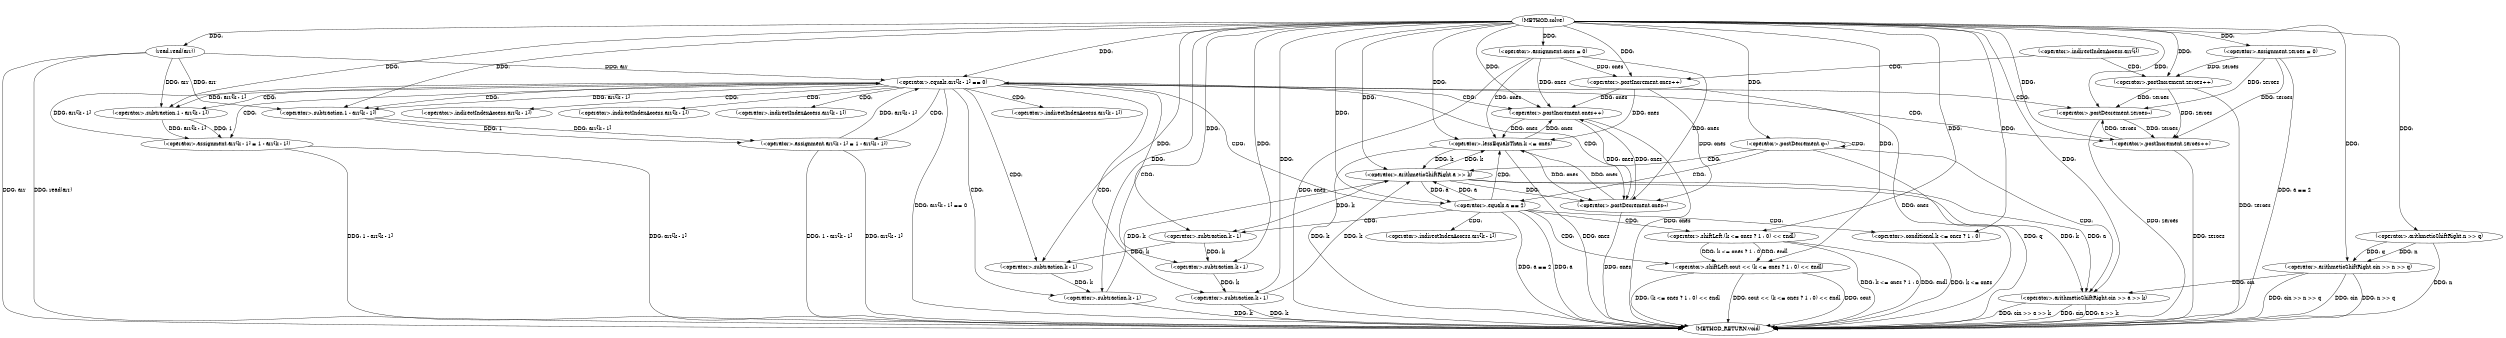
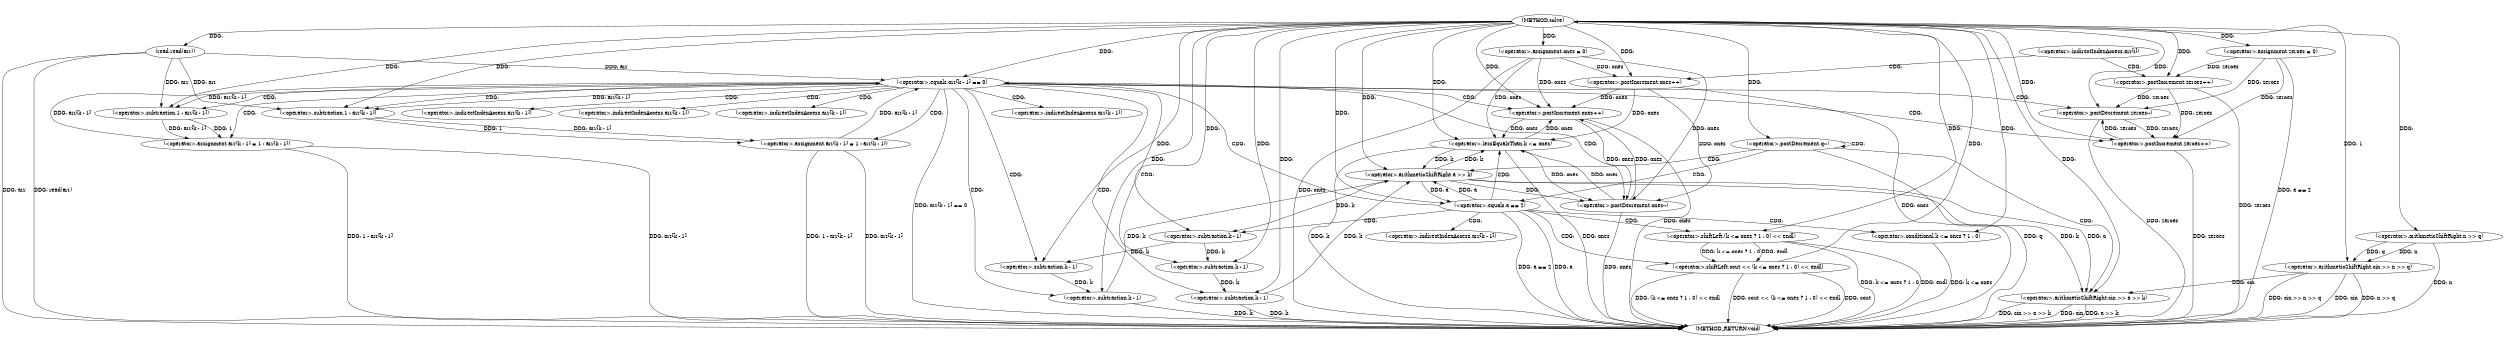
edge "(METHOD,solve)" -> "(<operator>.shiftLeft,cout << (k <= ones ? 1 : 0) << endl)": reversed
edge "(METHOD,solve)" -> "(<operator>.arithmeticShiftRight,cin >> n >> q)": label "DDG: " -> "DDG: 1"
